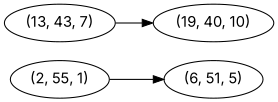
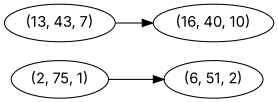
node "(19, 40, 10)": label "(19, 40, 10)" -> "(16, 40, 10)"
node "(2, 55, 1)": label "(2, 55, 1)" -> "(2, 75, 1)"
node "(6, 51, 5)": label "(6, 51, 5)" -> "(6, 51, 2)"
